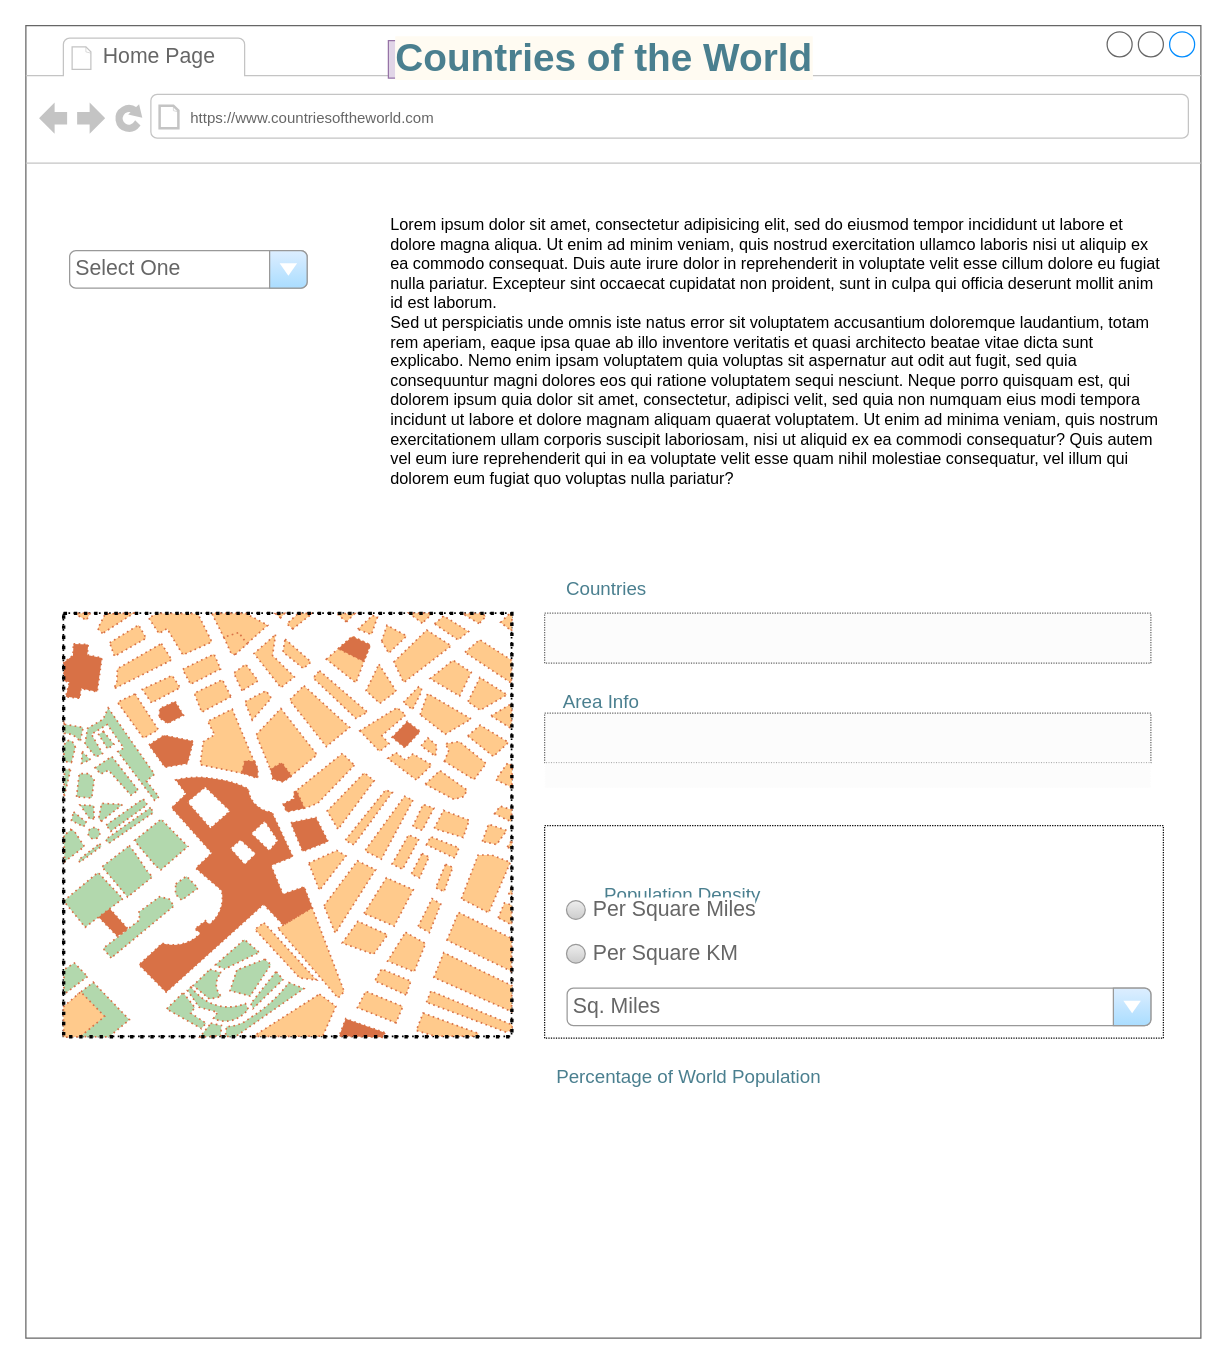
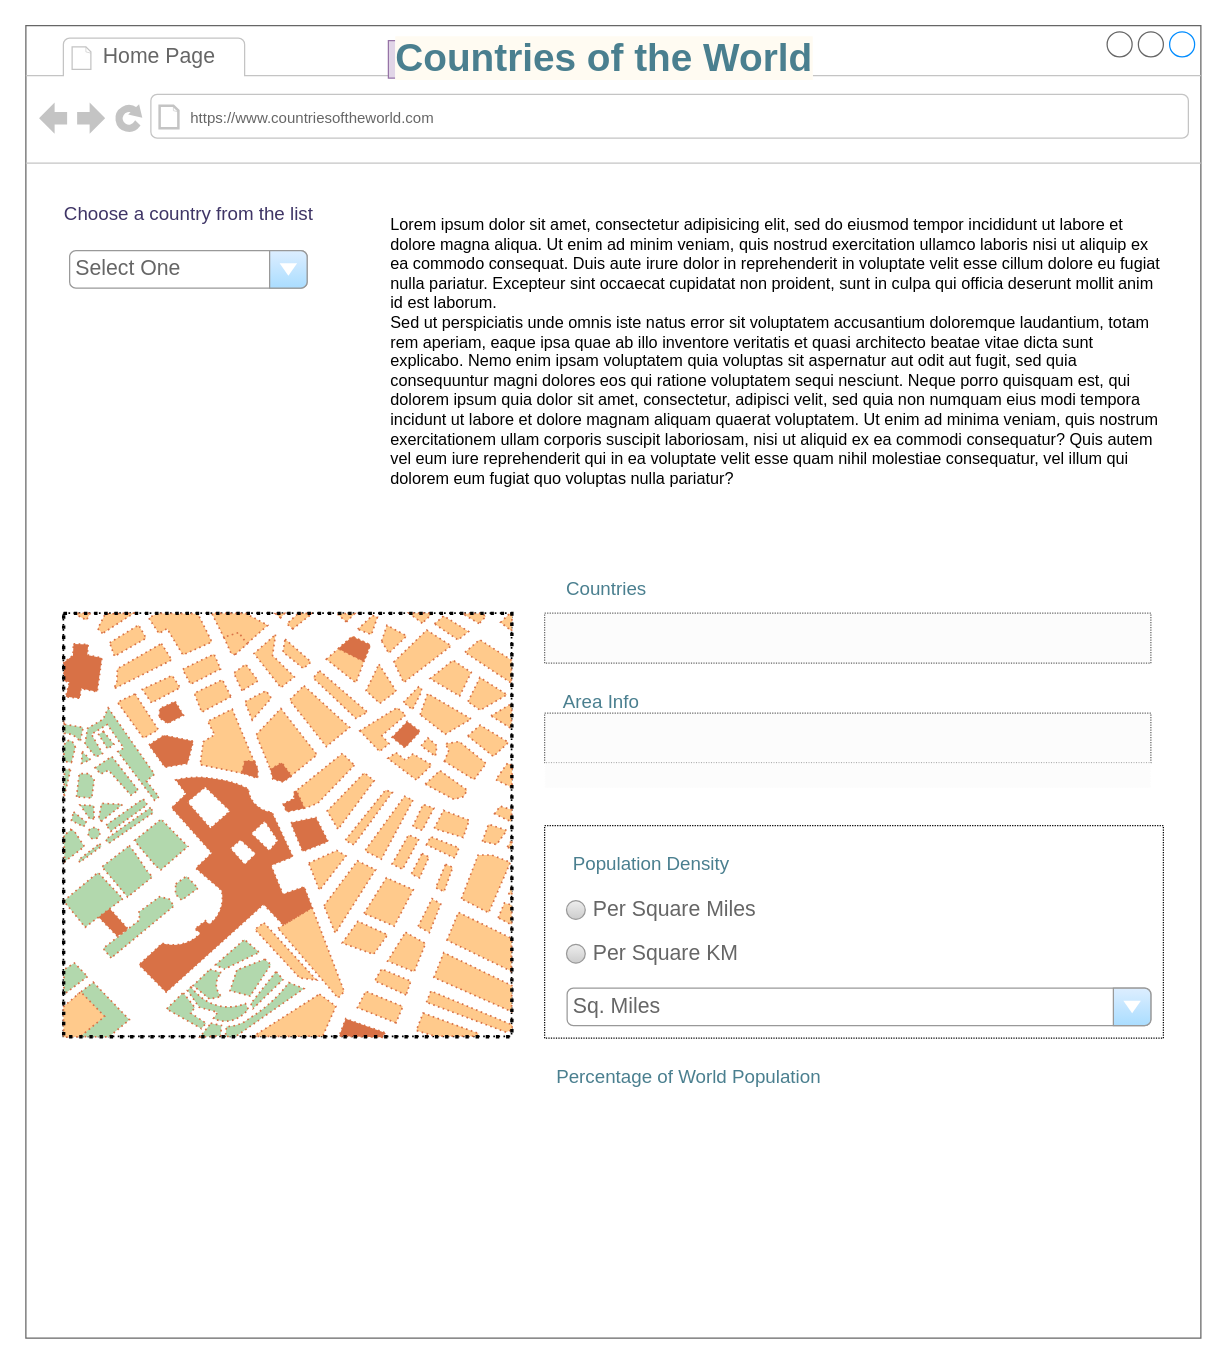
node "Choose a country from the list": added
node "Population Density": moved (682, 894) -> (651, 863)
